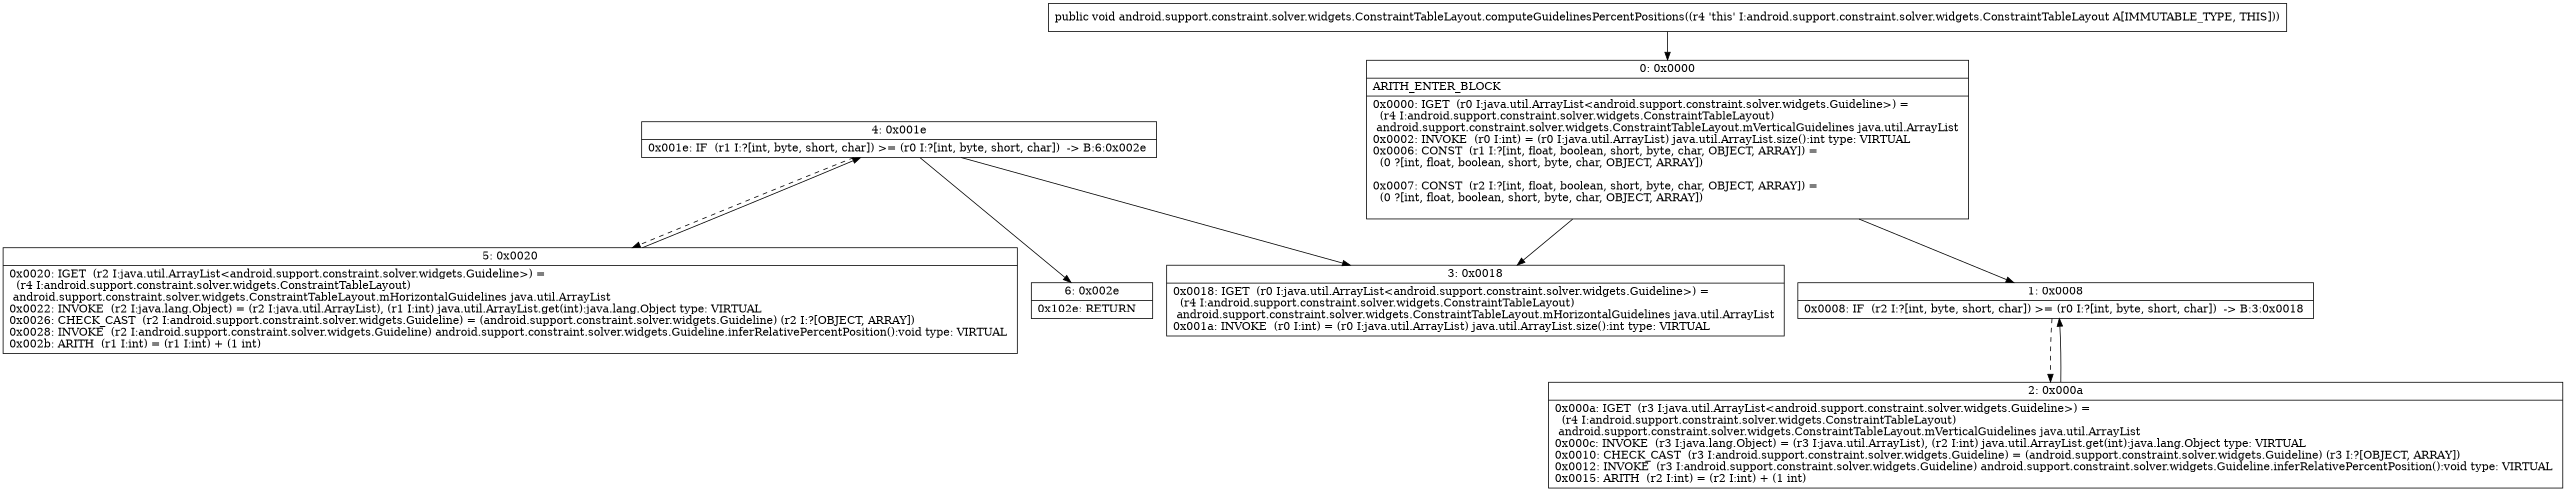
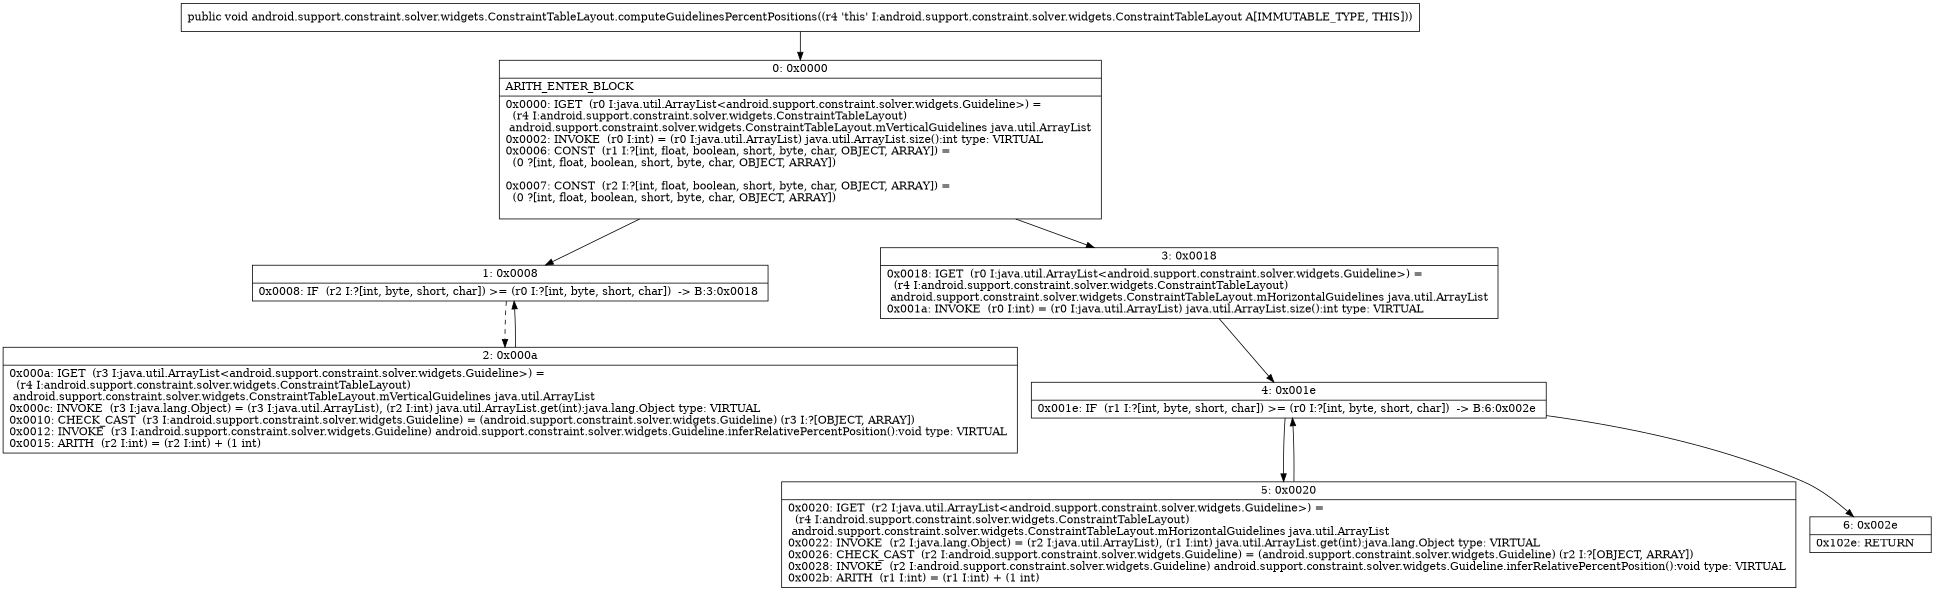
edge "4: 0x001e" -> "5: 0x0020": style dashed -> solid
edge "4: 0x001e" -> "3: 0x0018": reversed
